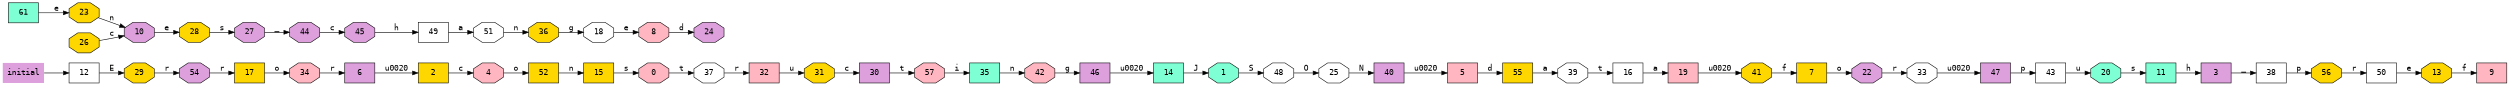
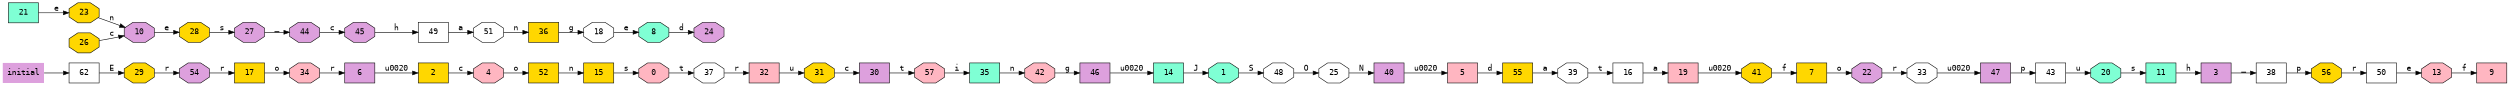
node "61": label "61" -> "21"
node "36": shape octagon -> box
node "8": fillcolor lightpink -> aquamarine
node "12": label "12" -> "62"
node "13": fillcolor gold -> lightpink
